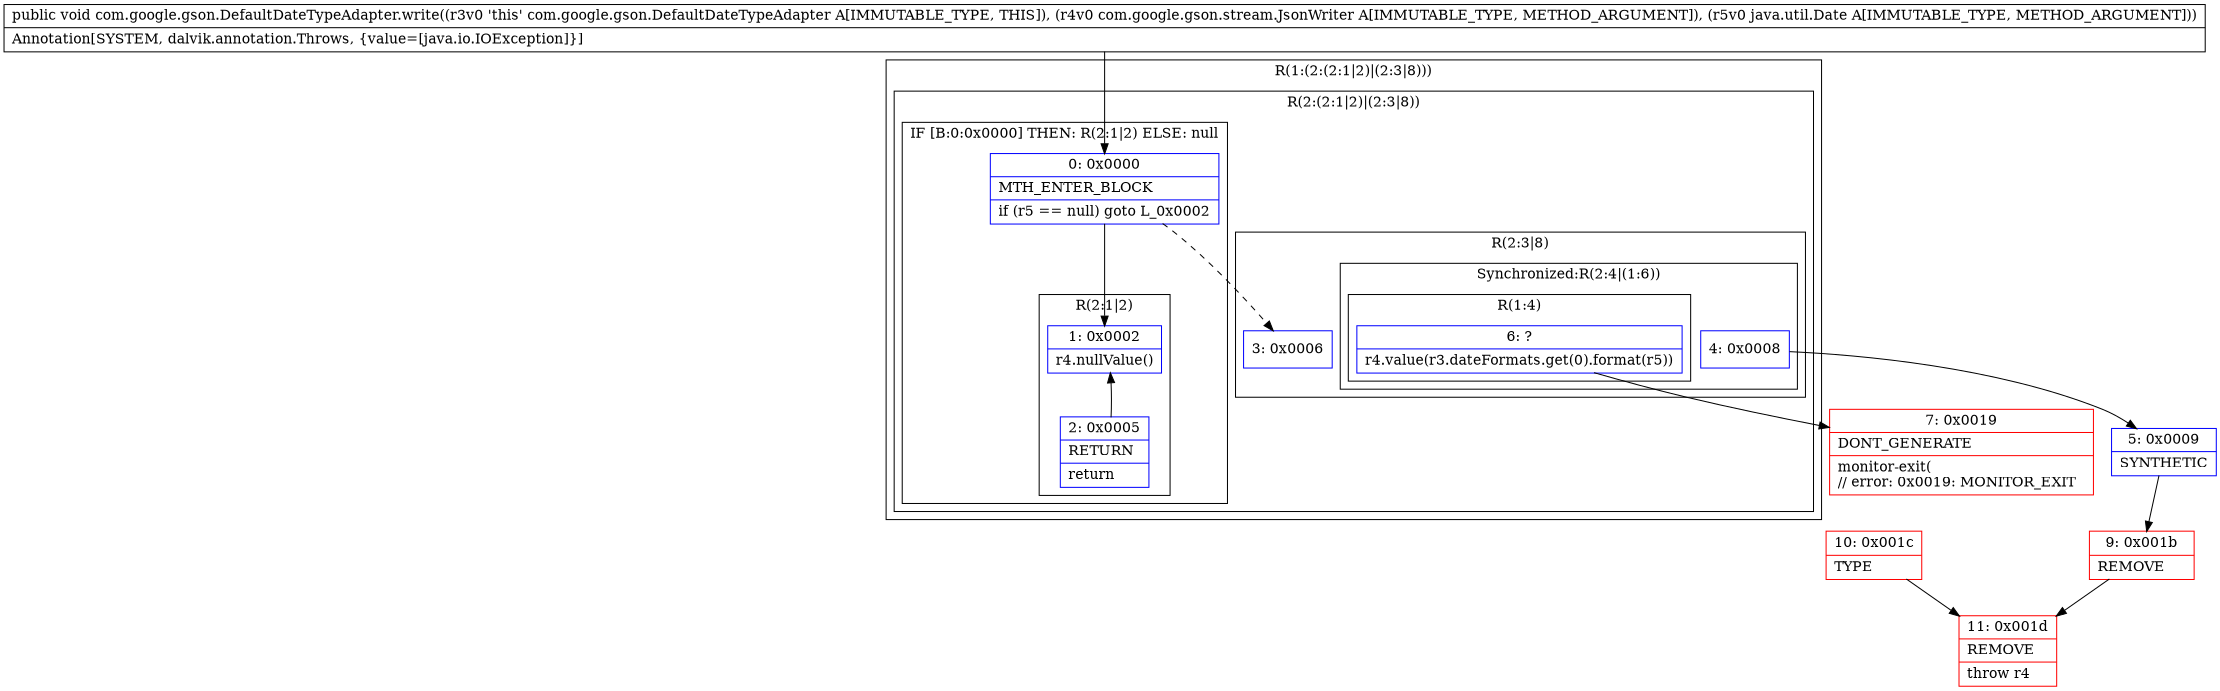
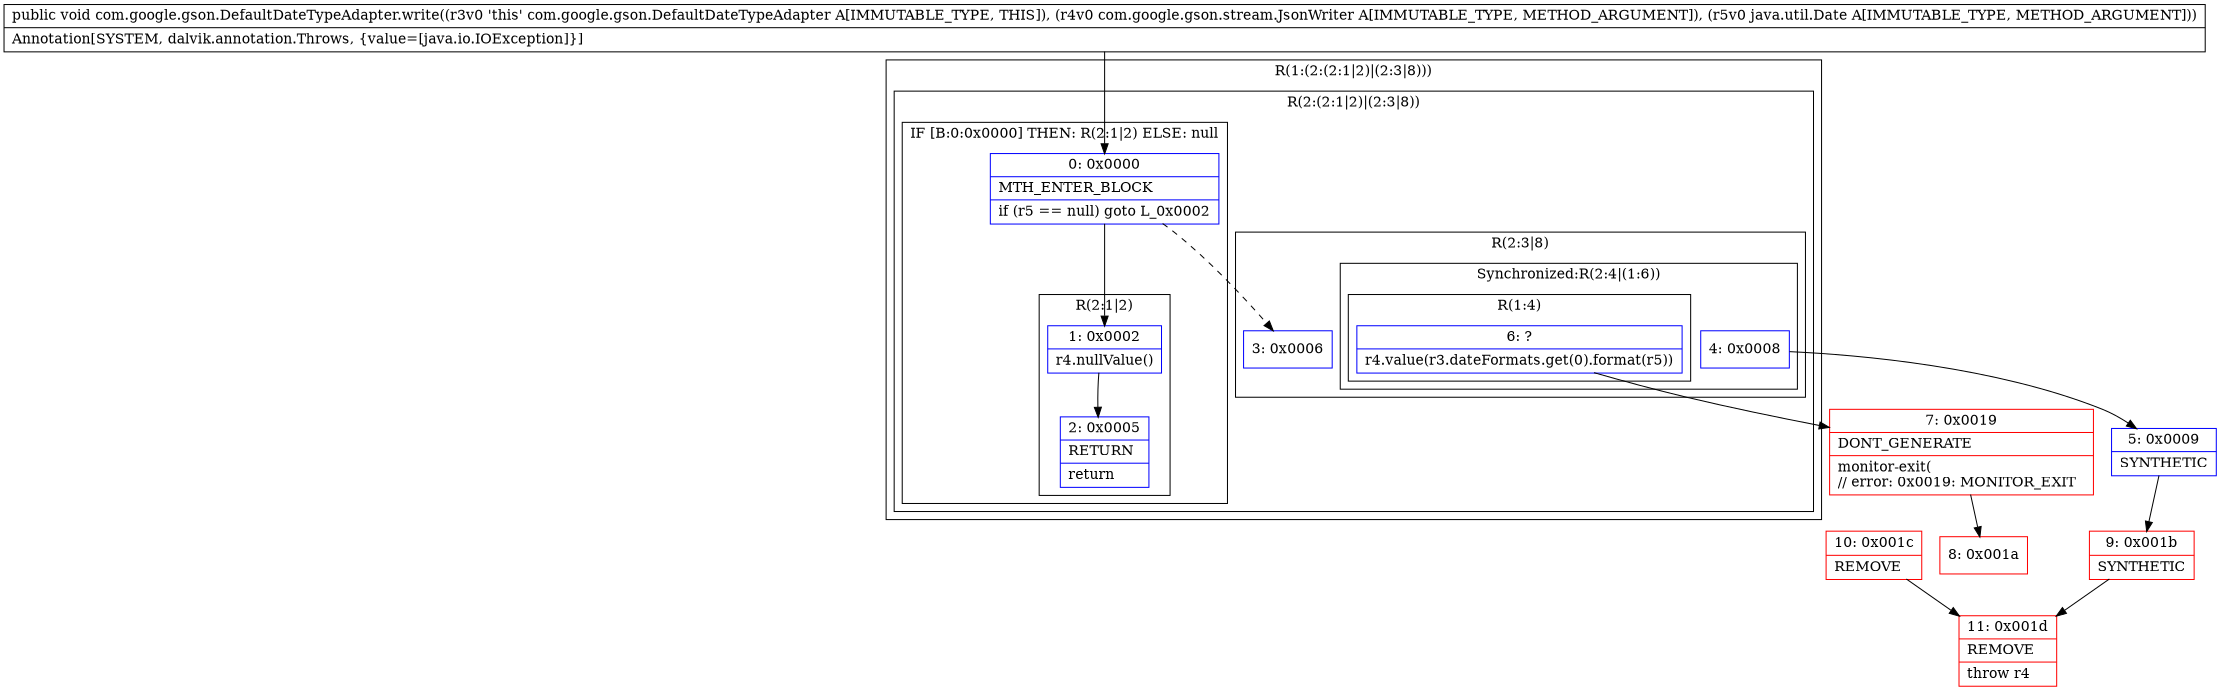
edge "2: 0x0005" -> "1: 0x0002": reversed
node "8: 0x001a": added
node "10: 0x001c": text "TYPE" -> "REMOVE"
node "9: 0x001b": text "REMOVE" -> "SYNTHETIC"
